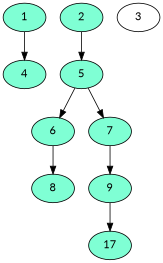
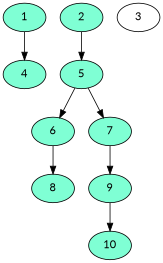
node "17": label "17" -> "10"
